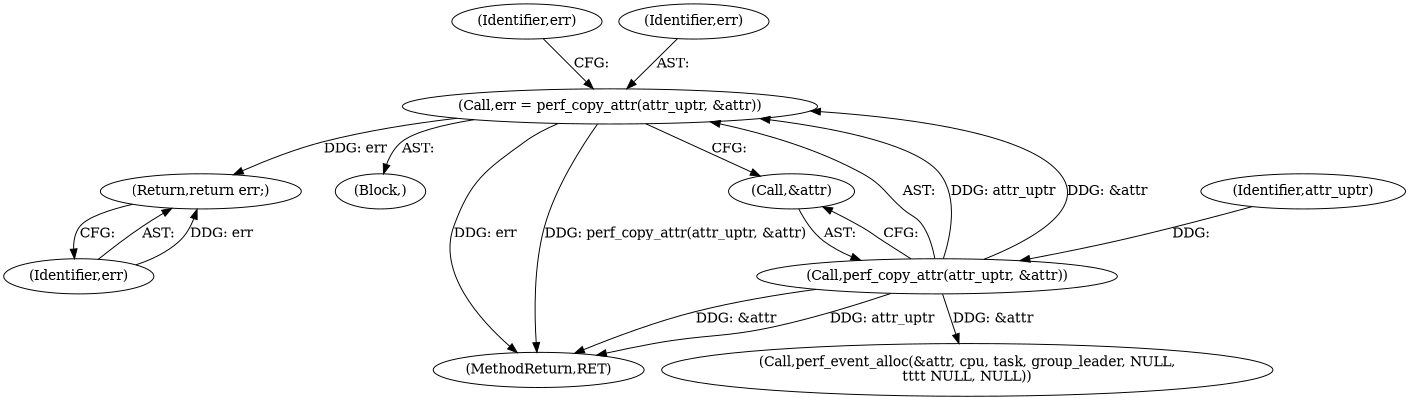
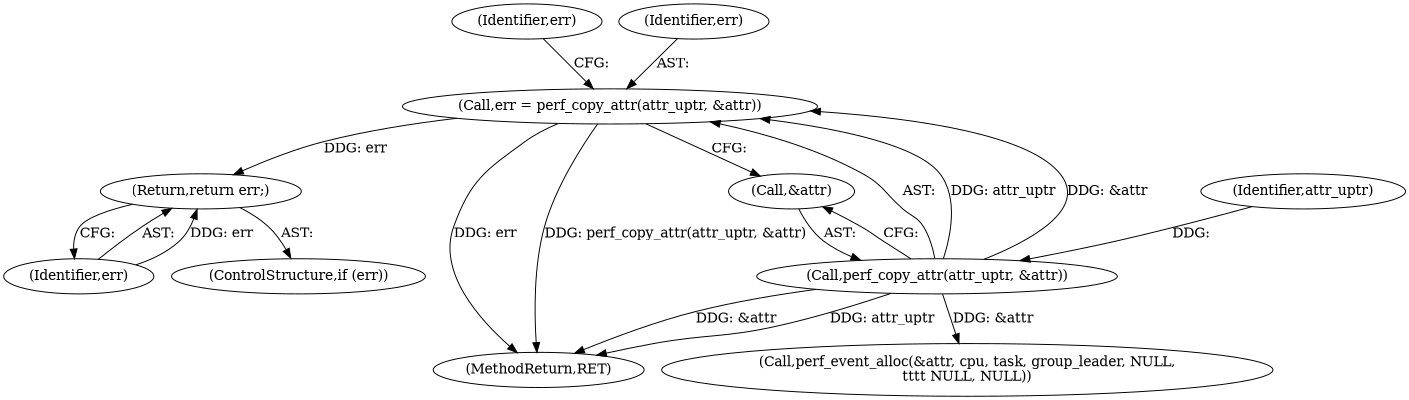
node "(Block,)": removed
node "(ControlStructure,if (err))": added
